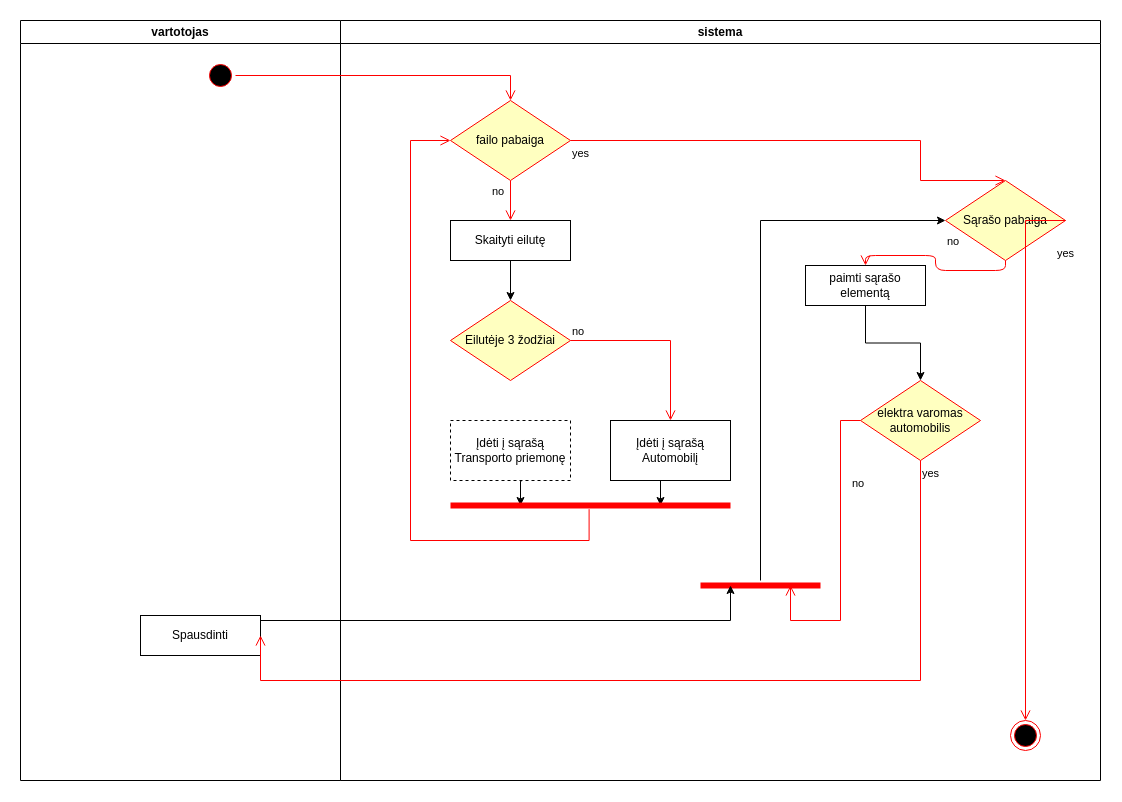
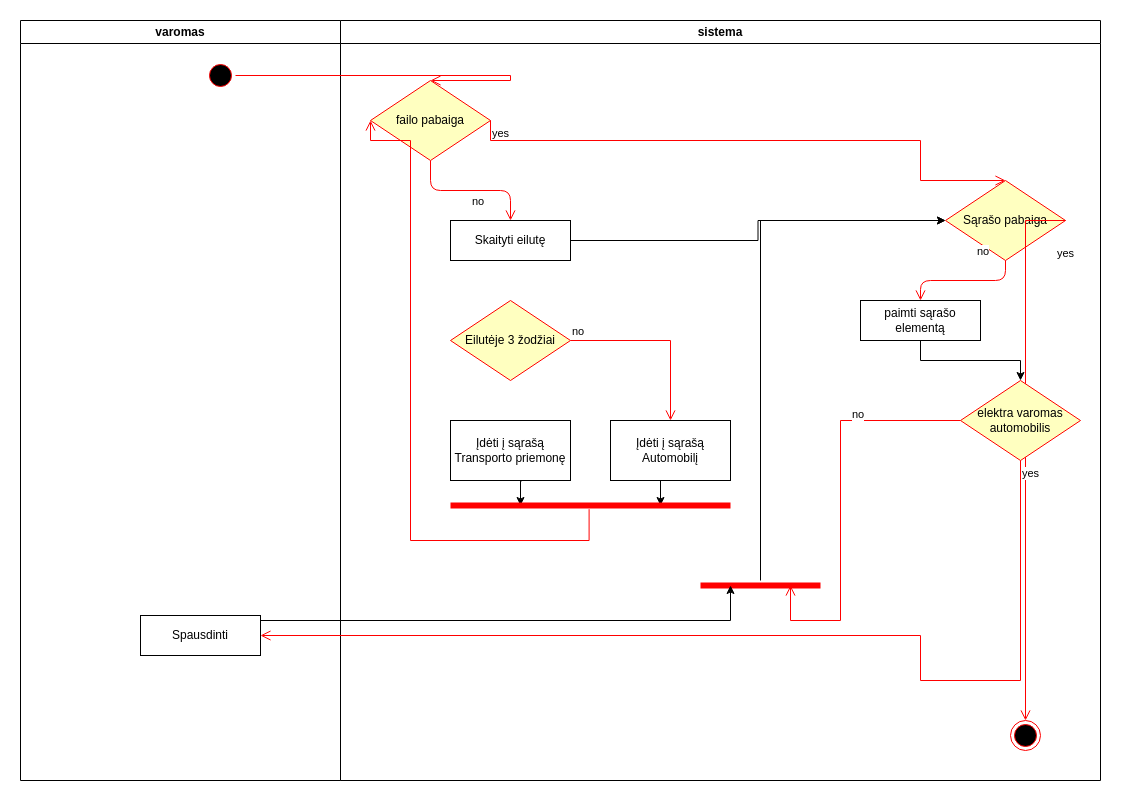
node "vartotojas": label "vartotojas" -> "varomas"
node "failo pabaiga": moved (511, 141) -> (431, 121)
edge "Skaityti eilutę" -> "Eilutėje 3 žodžiai": now "Skaityti eilutę" -> "Sąrašo pabaiga"
node "paimti sąrašo elementą": moved (866, 286) -> (921, 321)
node "elektra varomas automobilis": moved (921, 421) -> (1021, 421)
node "Įdėti į sąrašą Transporto priemonę": style dashed -> solid
